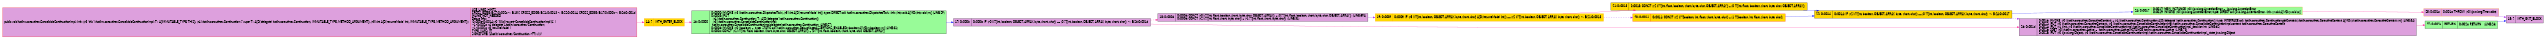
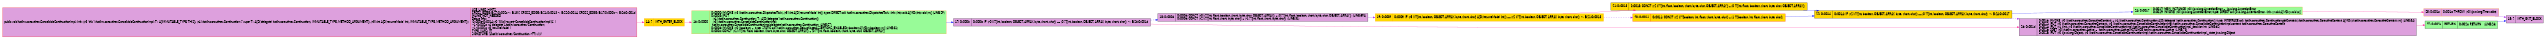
edge "17: 0x000b" -> "18: 0x000d": color deeppink -> blue
node "16: 0x0000": color black -> darkorange
